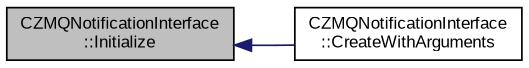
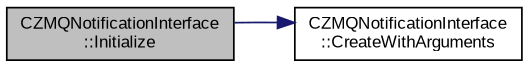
edge "CZMQNotificationInterface ::CreateWithArguments" -> "CZMQNotificationInterface ::Initialize": reversed
